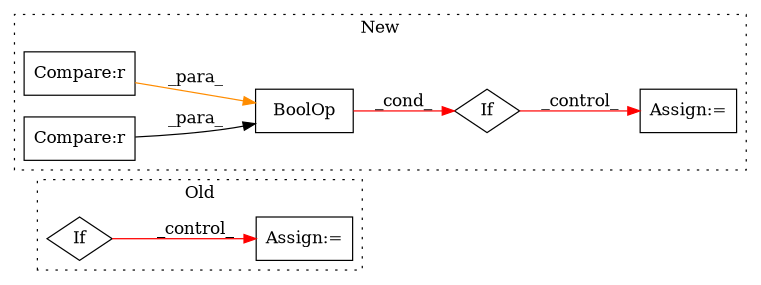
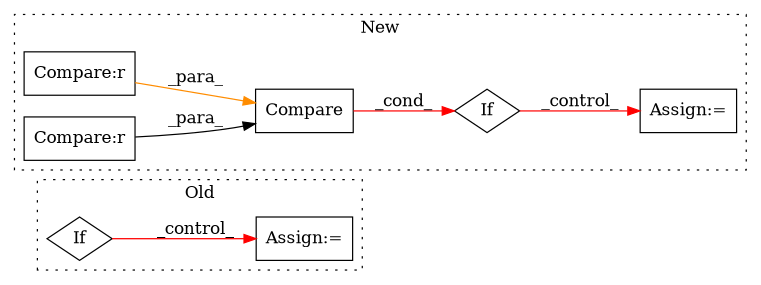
node "BoolOp": label "BoolOp" -> "Compare"
